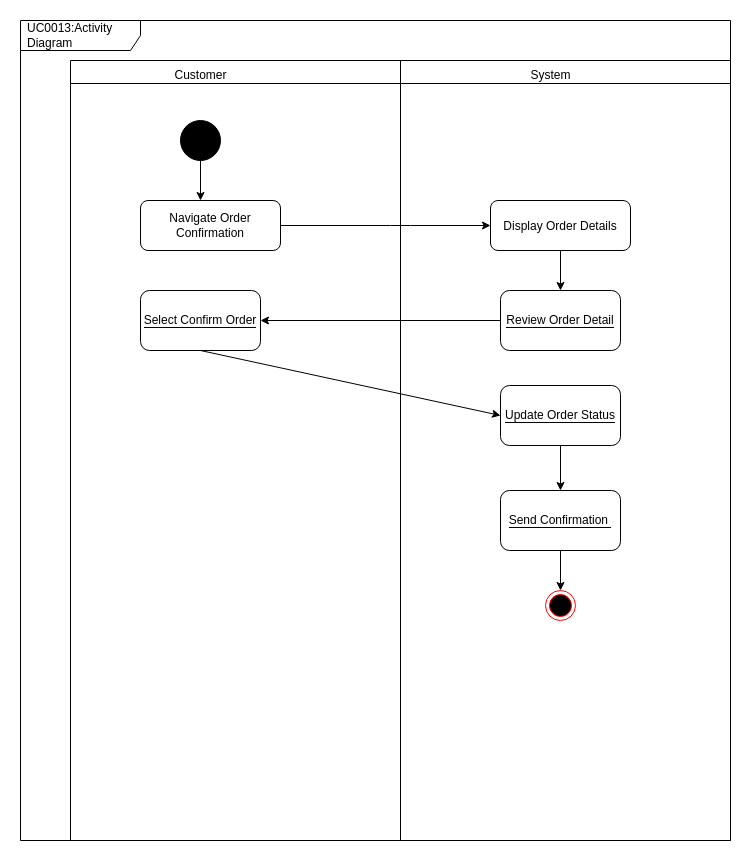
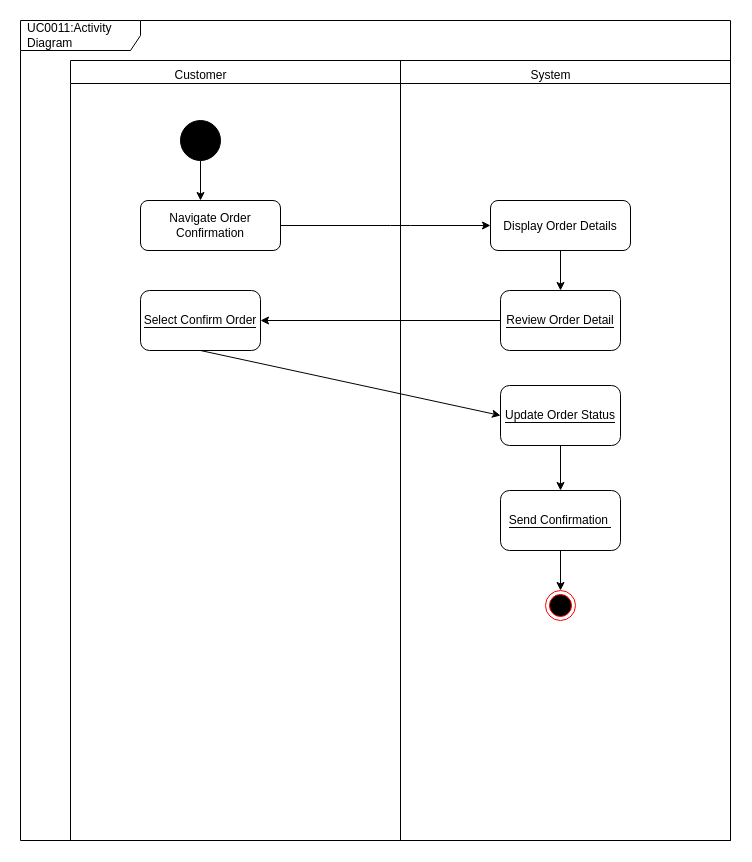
node "UC0013:Activity Diagram": label "UC0013:Activity Diagram" -> "UC0011:Activity Diagram"
